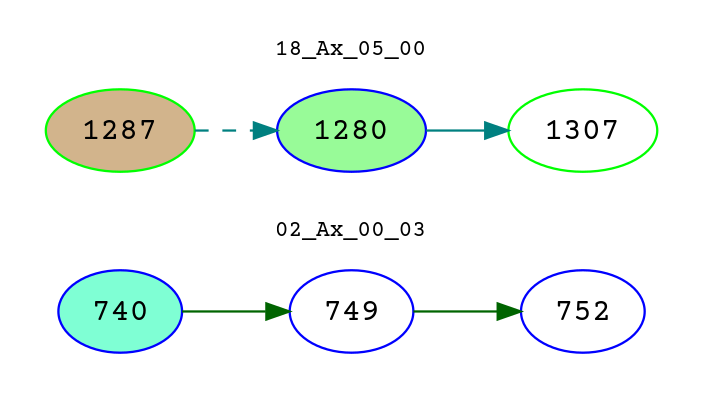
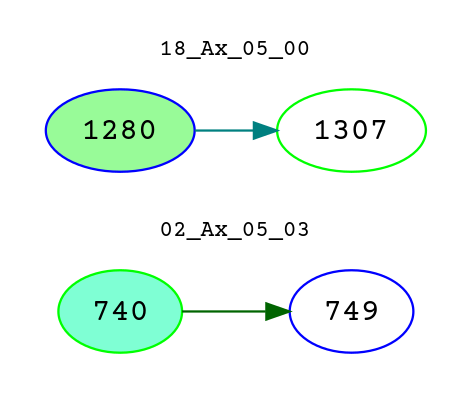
node "1287": removed
cluster "02_Ax_00_03": label "02_Ax_00_03" -> "02_Ax_05_03"
node "740": color blue -> green
node "752": removed
